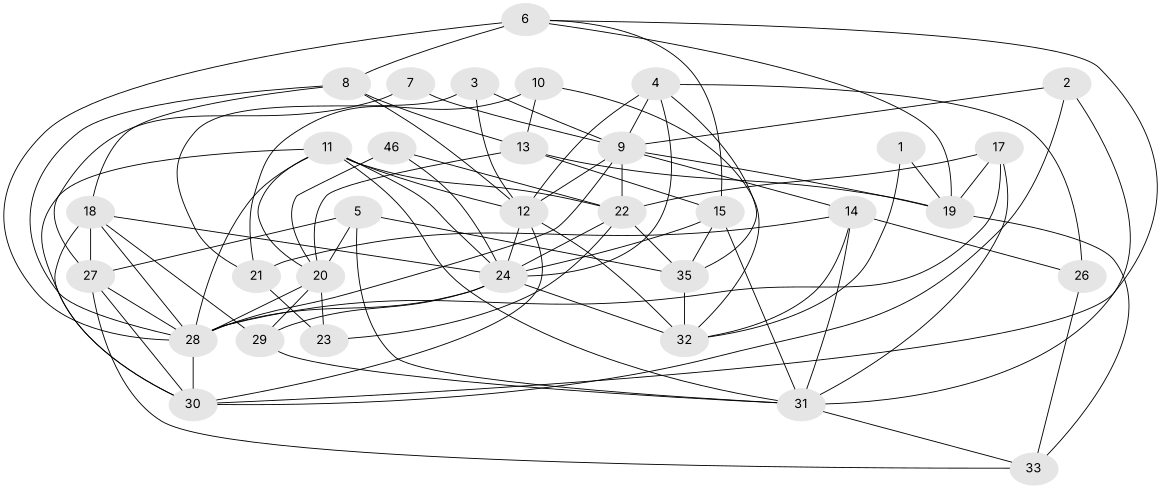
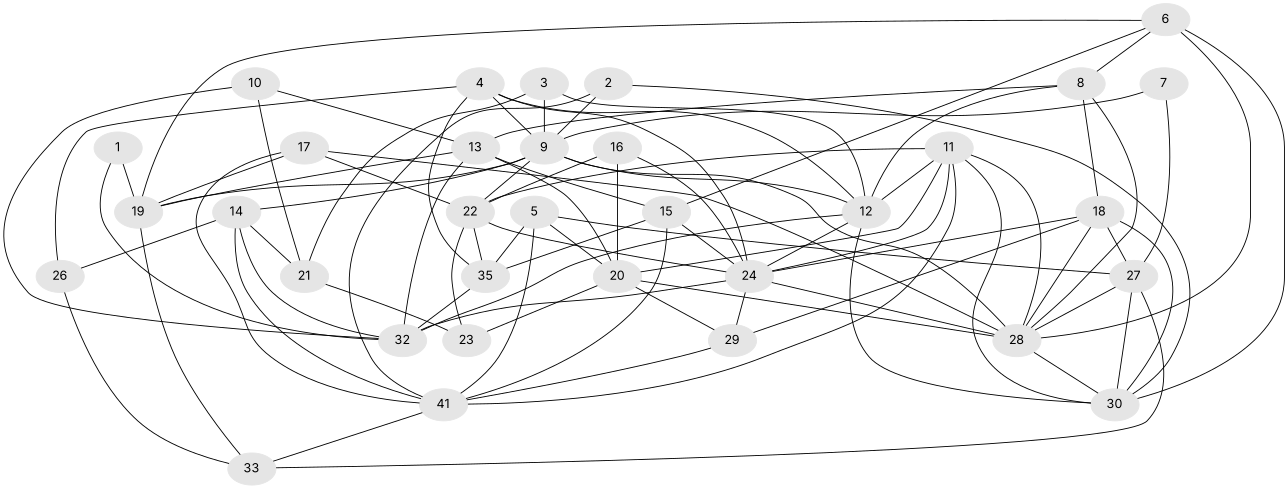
node "46": label "46" -> "16"
edge "13" -- "32": added
node "31": label "31" -> "41"
